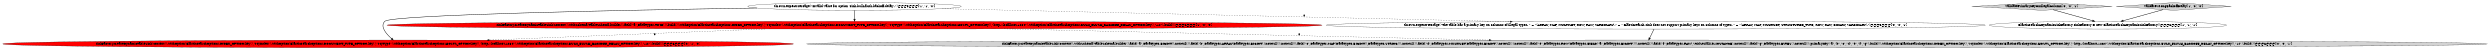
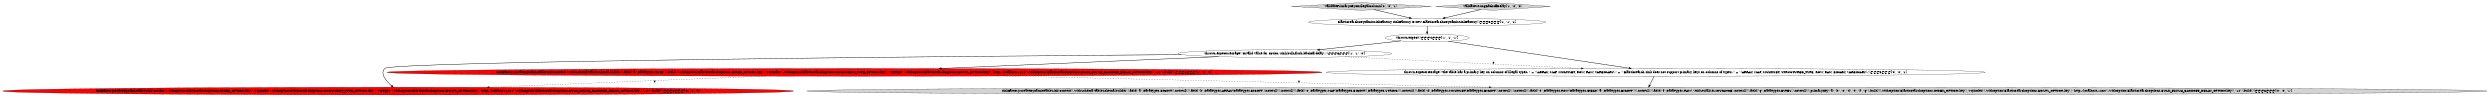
node "thrown.expect()@@@4@@@['1', '1', '1']": added
